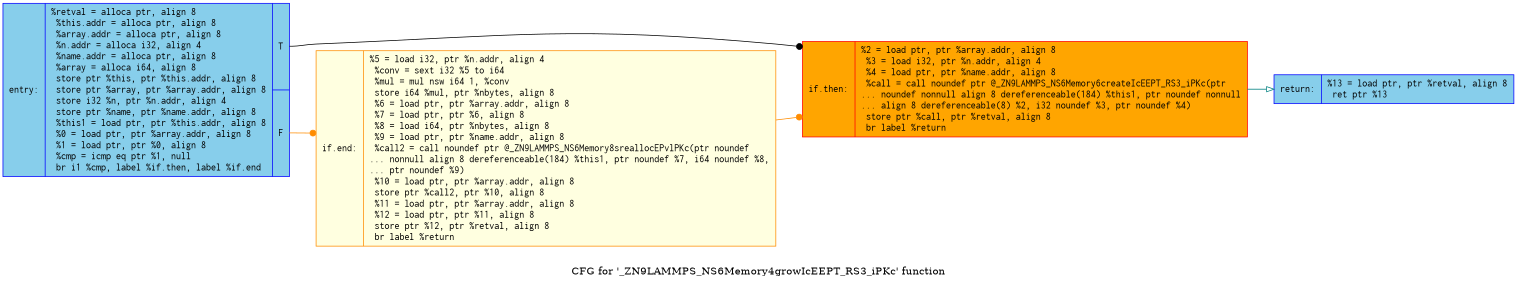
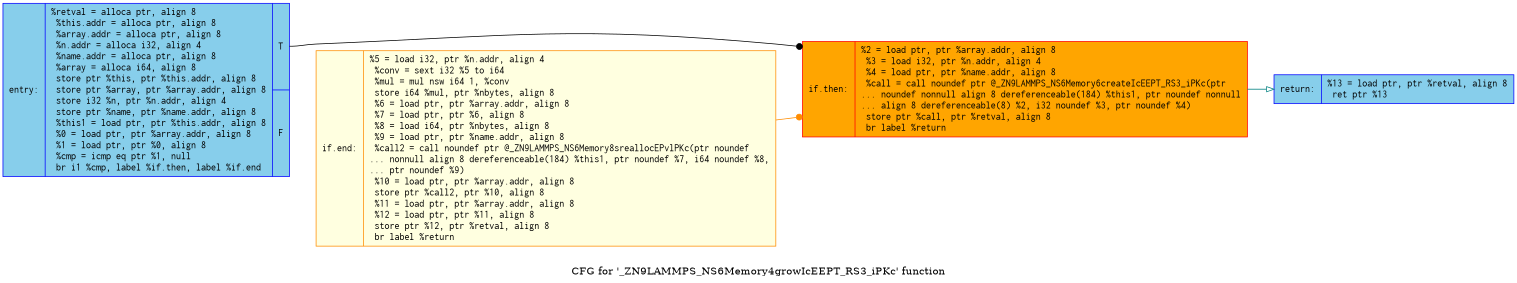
edge "entry:" -> "if.end:": removed
